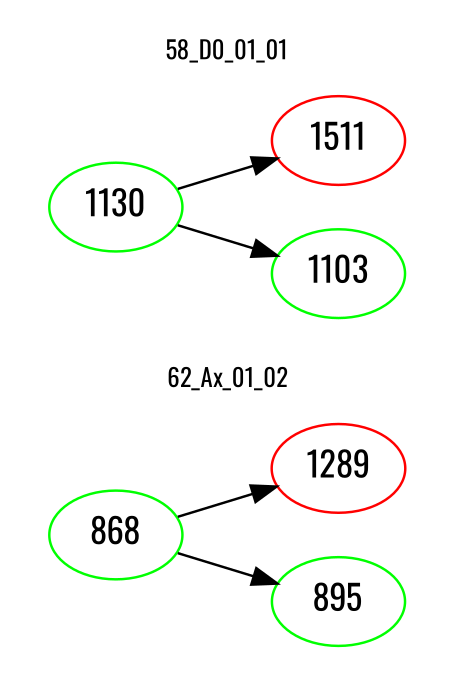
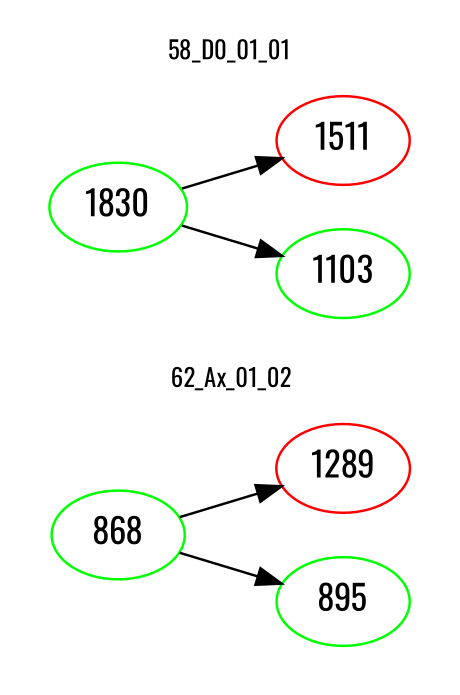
node "1130": label "1130" -> "1830"
